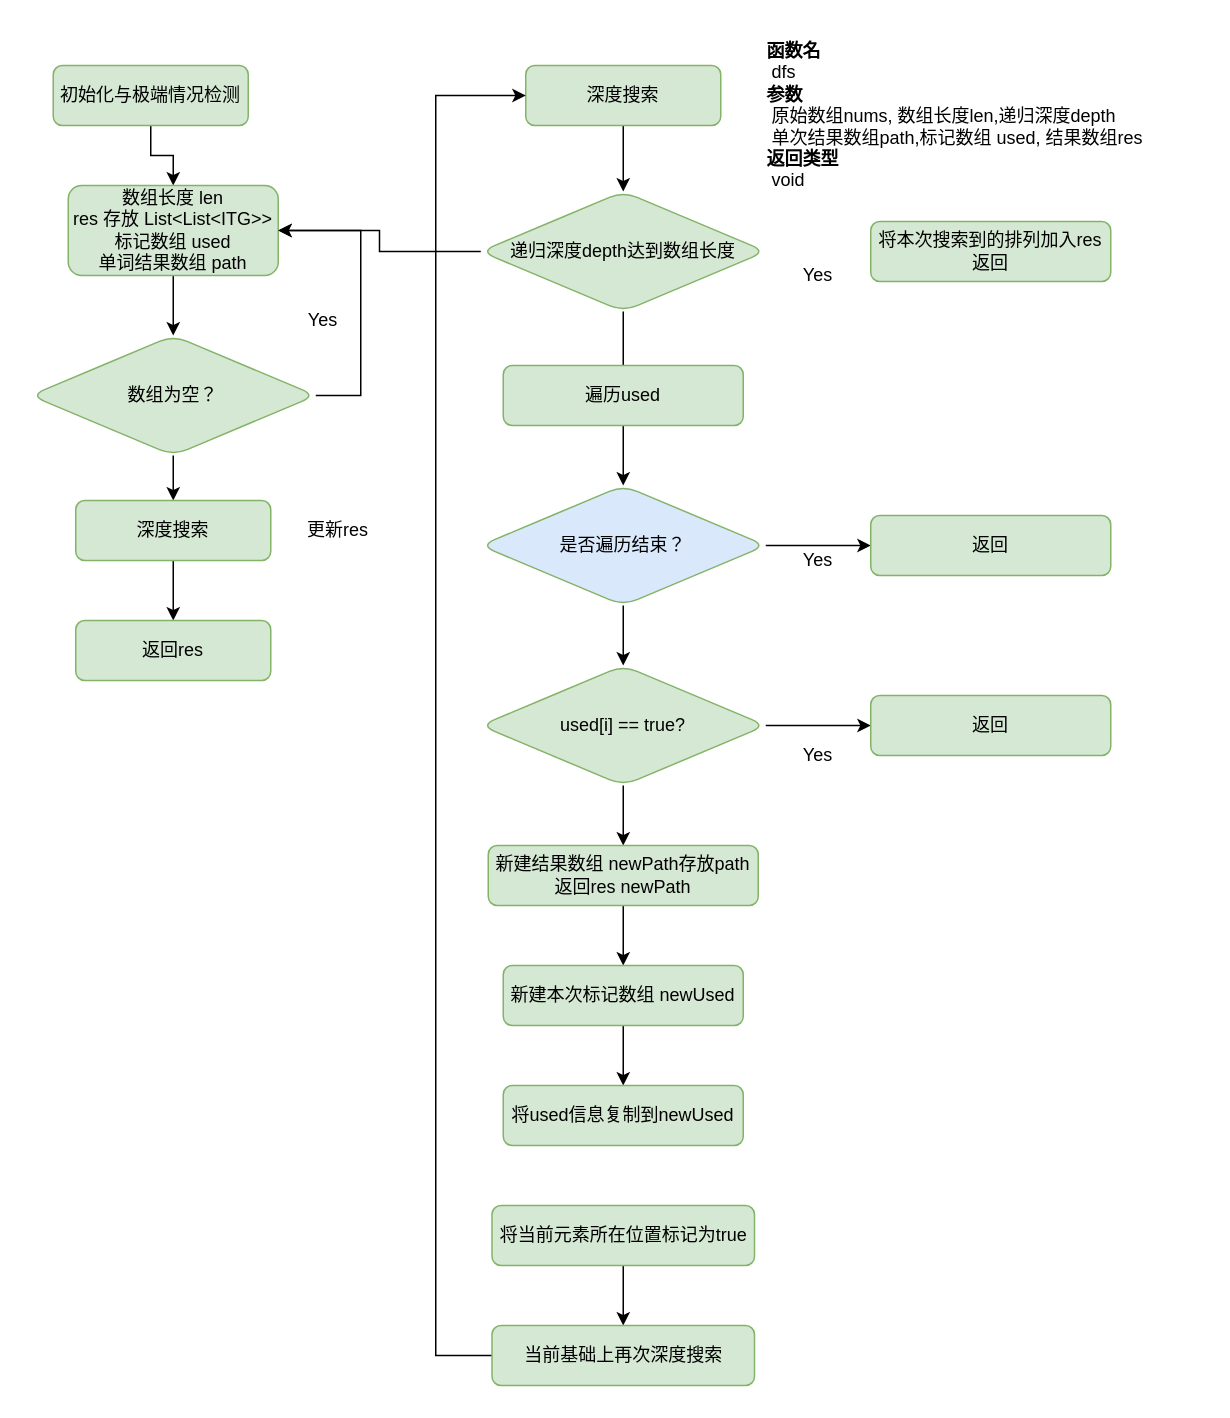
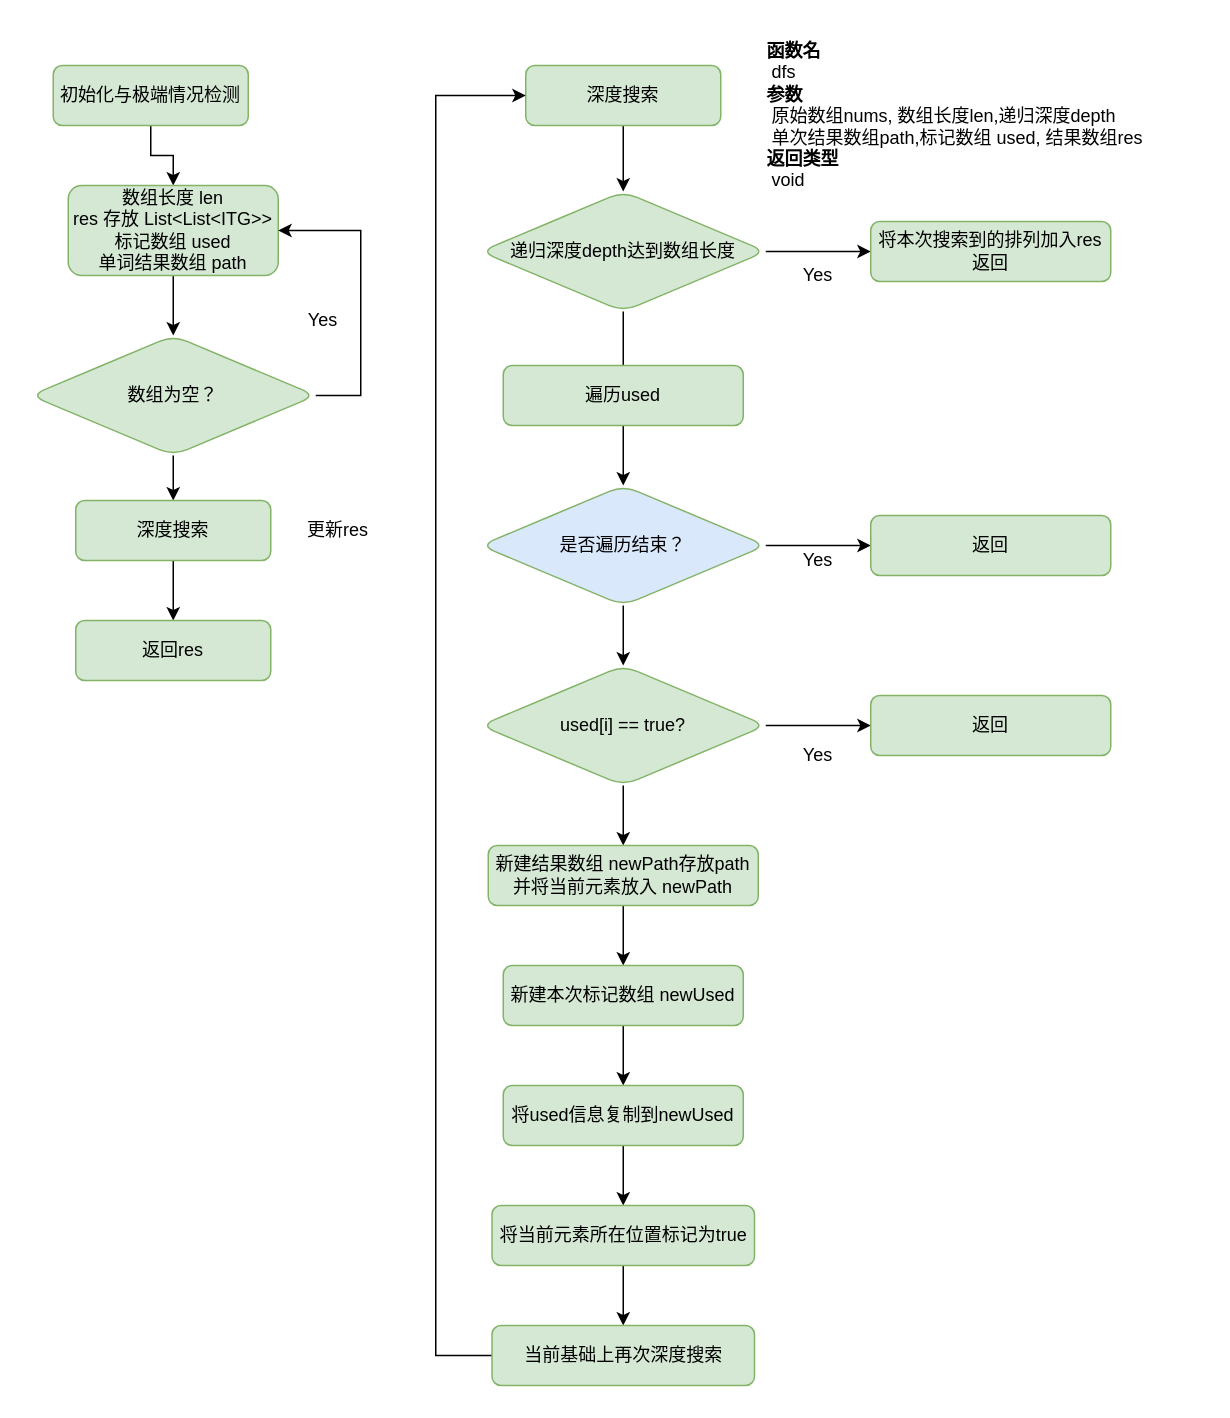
edge "递归深度depth达到数组长度" -> "数组长度 len res 存放 List<List<ITG>> 标记数组 used 单词结果数组 path": now "递归深度depth达到数组长度" -> "将本次搜索到的排列加入res 返回"
node "新建结果数组 newPath存放path 返回res newPath": label "新建结果数组 newPath存放path 返回res newPath" -> "新建结果数组 newPath存放path 并将当前元素放入 newPath"
edge "将used信息复制到newUsed" -> "将当前元素所在位置标记为true": added
